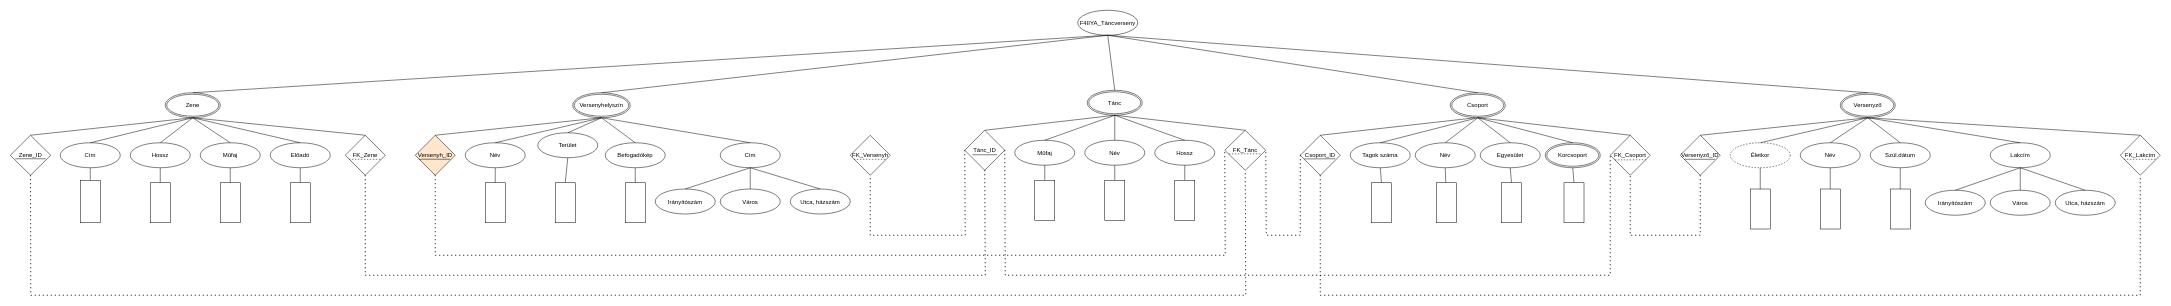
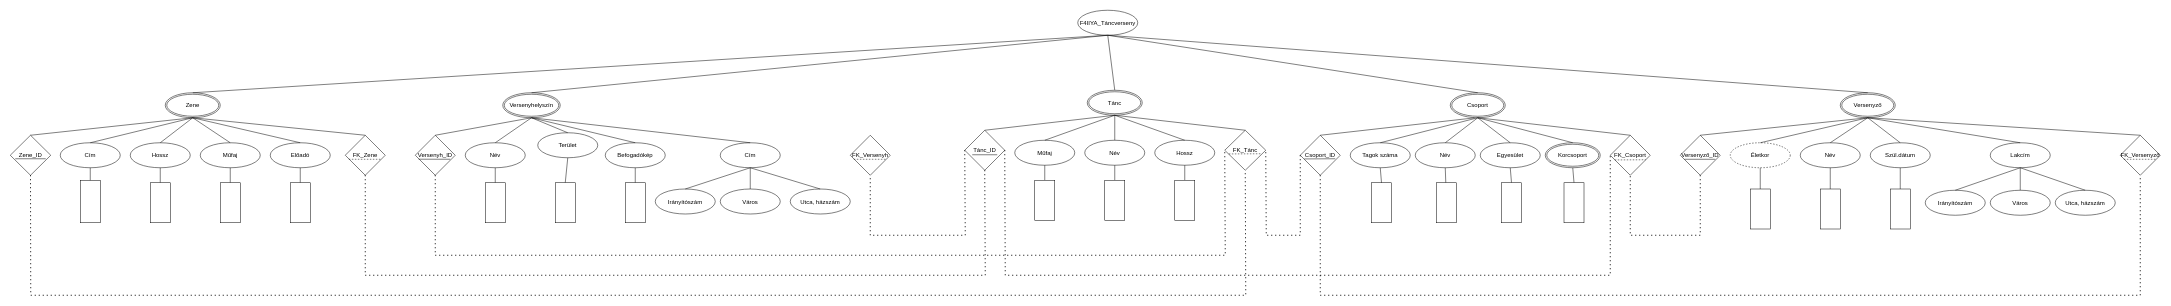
node "Versenyhelyszín": moved (602, 105) -> (532, 105)
node "Versenyh_ID": fillcolor #ffe6cc -> #ffffff
node "FK_Lakcím": label "FK_Lakcím" -> "FK_Versenyző"
